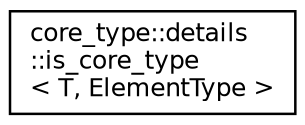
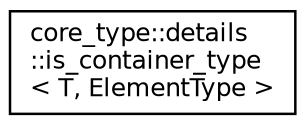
node "core_type::details ::is_core_type < T, ElementType >": label "core_type::details ::is_core_type < T, ElementType >" -> "core_type::details ::is_container_type < T, ElementType >"
